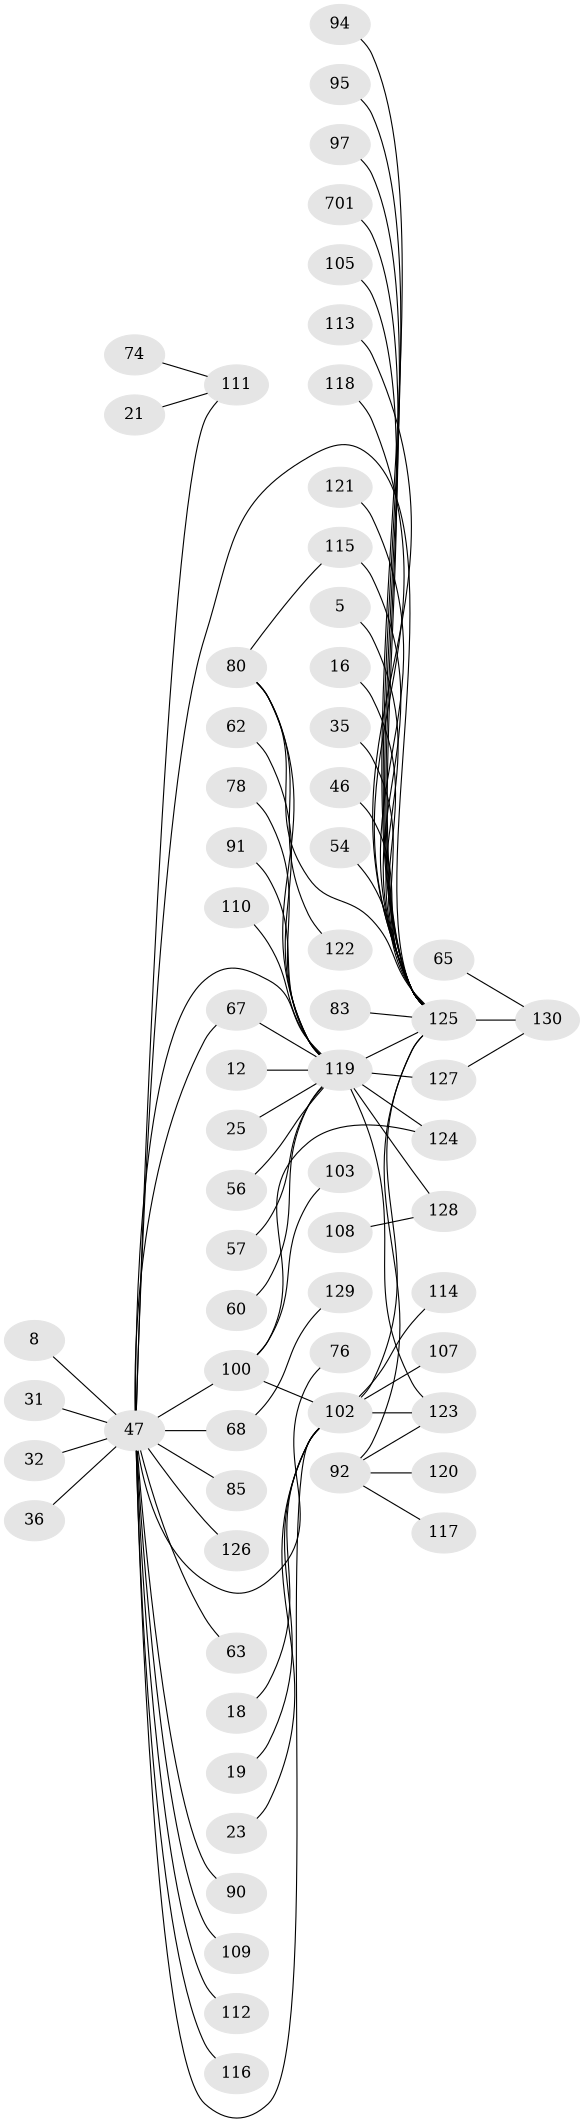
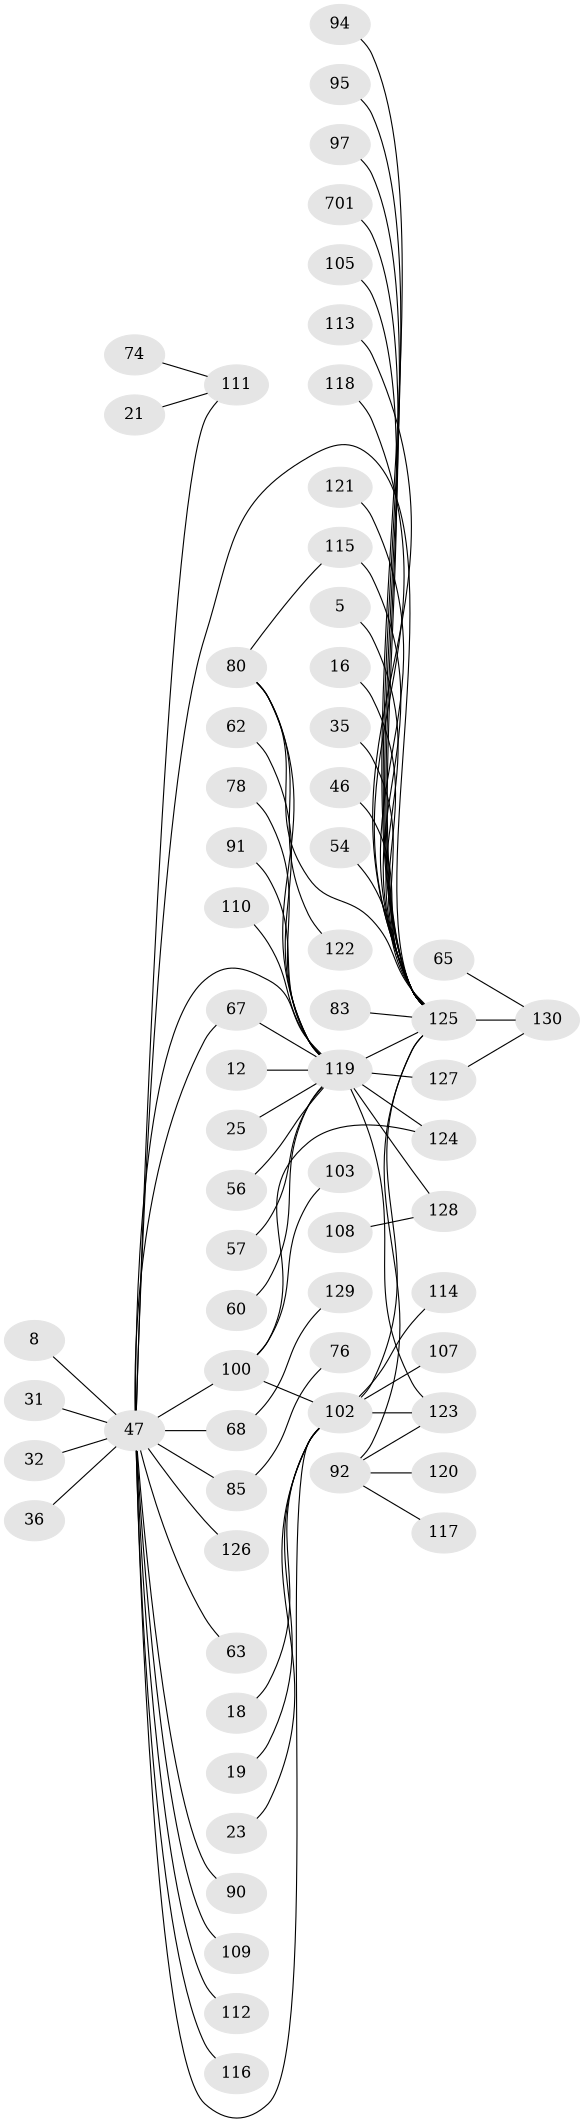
edge "76" -- "47": now "76" -- "85"
